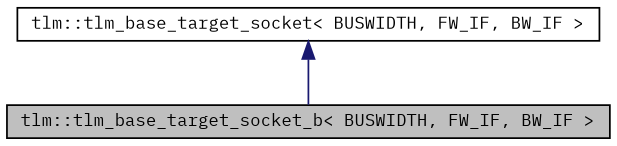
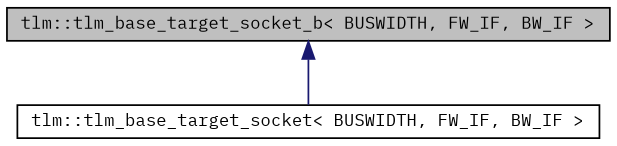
edge "tlm::tlm_base_target_socket_b< BUSWIDTH, FW_IF, BW_IF >" -> "tlm::tlm_base_target_socket< BUSWIDTH, FW_IF, BW_IF >": reversed
